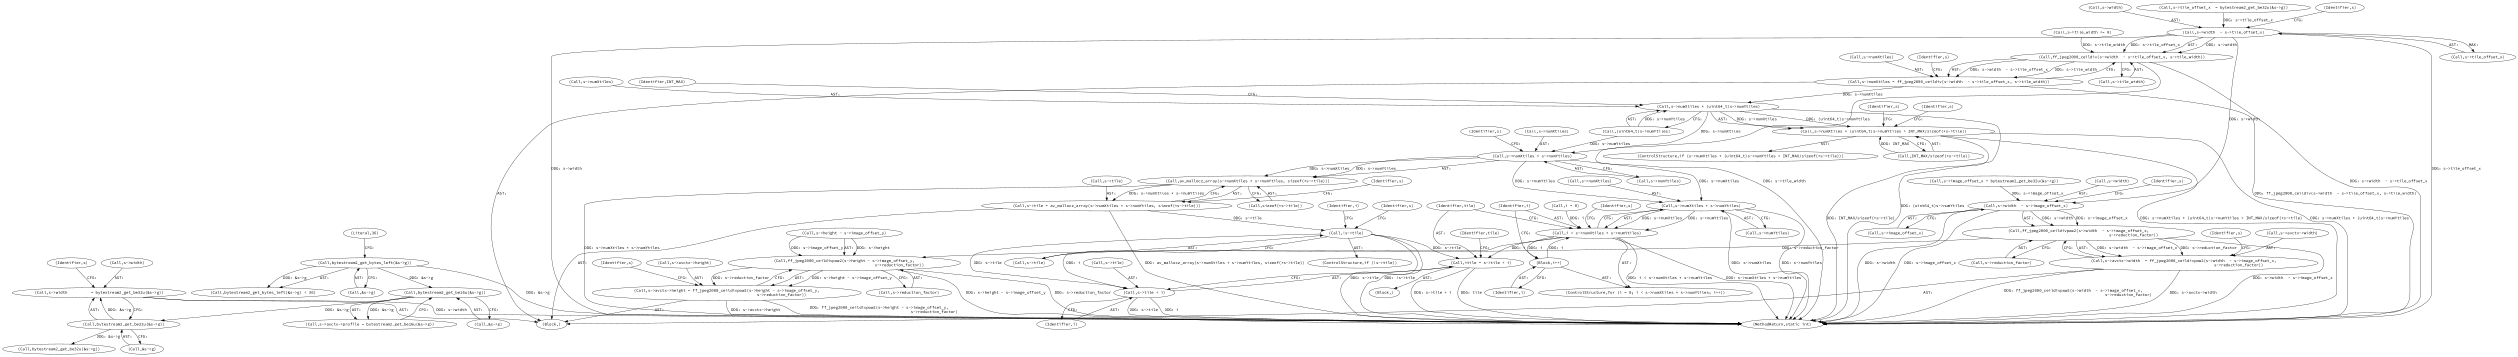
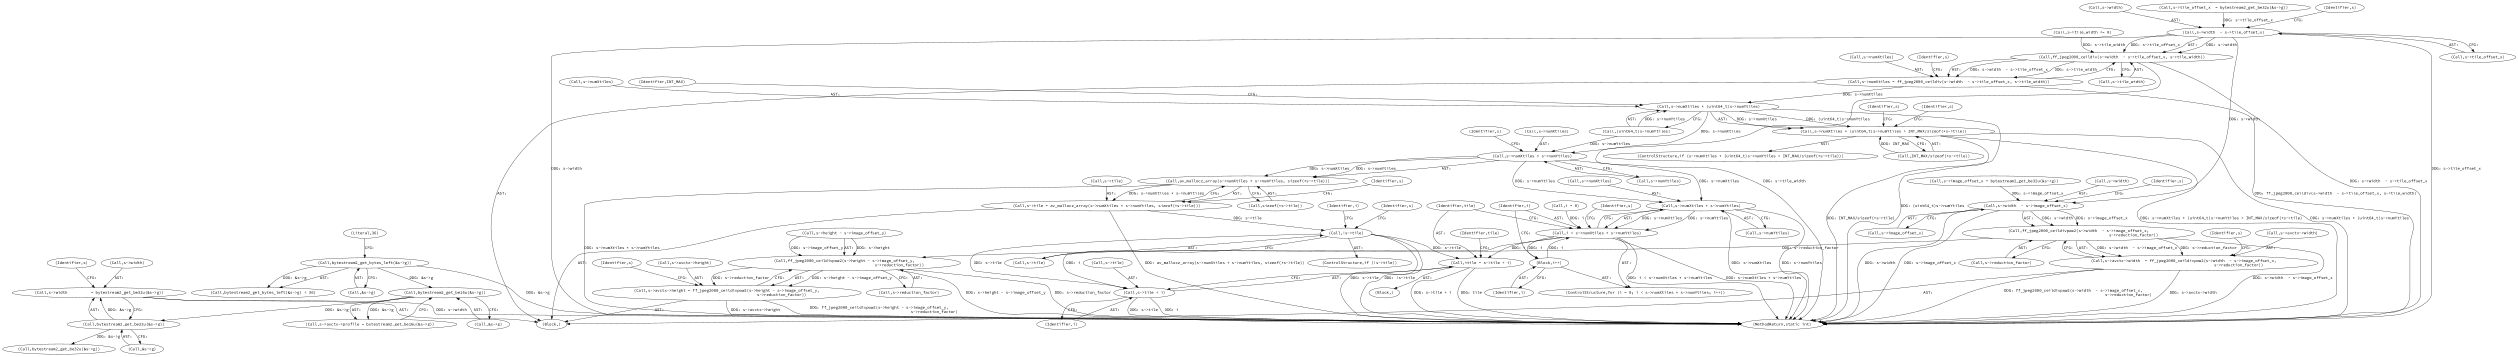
edge "(Call,s->width  - s->tile_offset_x)" -> "(Call,s->tile_offset_x)": label "MAX: " -> "CFG: "
